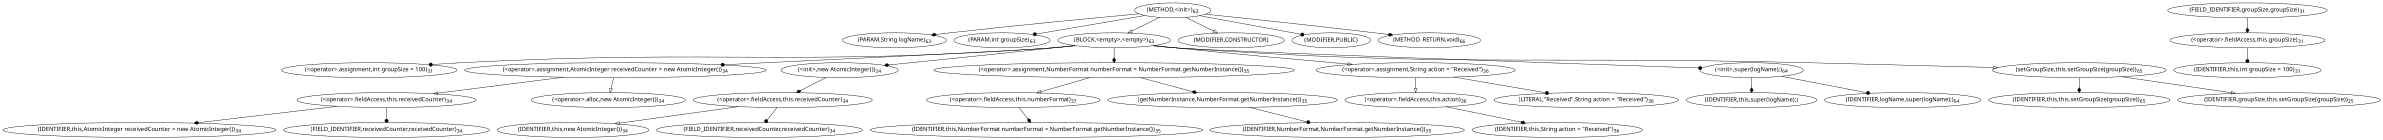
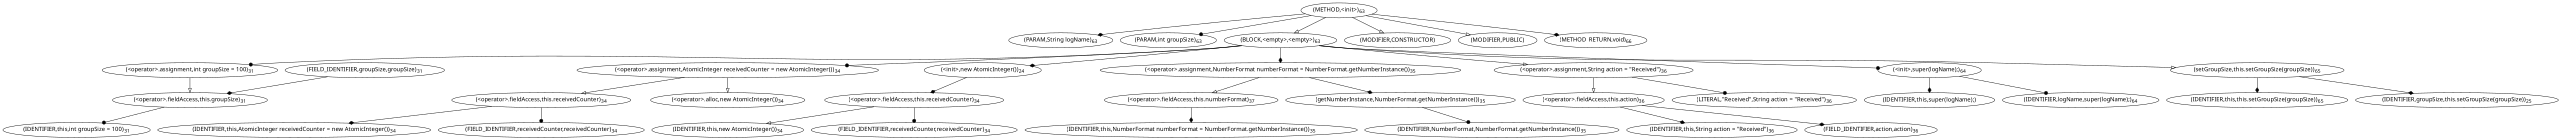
edge "(METHOD,<init>)" -> "(MODIFIER,PUBLIC)": arrowhead dot -> onormal
edge "(<operator>.assignment,int groupSize = 100)" -> "(<operator>.fieldAccess,this.groupSize)": added
edge "(setGroupSize,this.setGroupSize(groupSize))" -> "(IDENTIFIER,groupSize,this.setGroupSize(groupSize))": arrowhead onormal -> diamond
node "(FIELD_IDENTIFIER,action,action)": added
